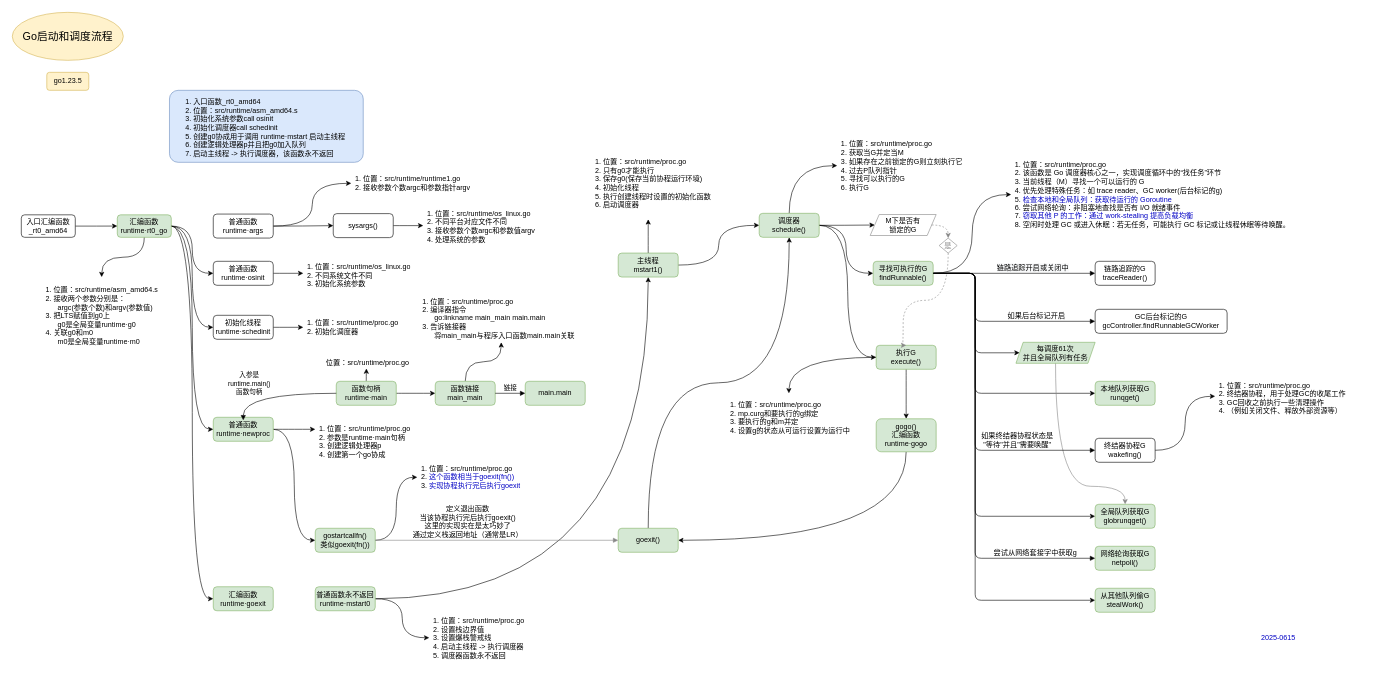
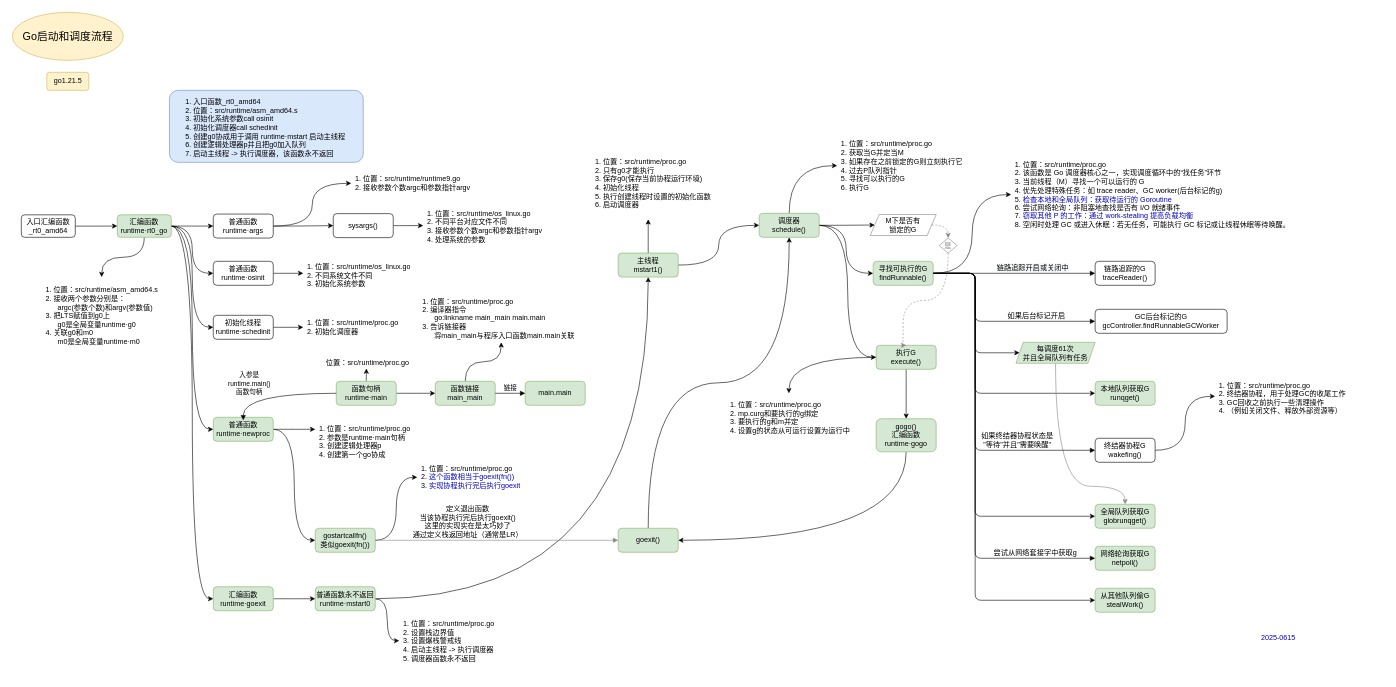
node "go1.23.5": label "go1.23.5" -> "go1.21.5"
node "位置：src/runtime/runtime1.go 接收参数个数argc和参数指针argv": label "位置：src/runtime/runtime1.go 接收参数个数argc和参数指针argv" -> "位置：src/runtime/runtime9.go 接收参数个数argc和参数指针argv"
edge "汇编函数 runtime·rt0_go" -> "普通函数 runtime·args": added
node "位置：src/runtime/os_linux.go 不同平台对应文件不同 接收参数个数argc和参数值argv 处理系统的参数": label "位置：src/runtime/os_linux.go 不同平台对应文件不同 接收参数个数argc和参数值argv 处理系统的参数" -> "位置：src/runtime/os_linux.go 不同平台对应文件不同 接收参数个数argc和参数指针argv 处理系统的参数"
edge "汇编函数 runtime·goexit" -> "普通函数永不返回 runtime·mstart0": added
node "位置：src/runtime/proc.go 设置栈边界值 设置爆栈警戒线 启动主线程 -> 执行调度器 调度器函数永不返回": moved (489, 638) -> (459, 641)
